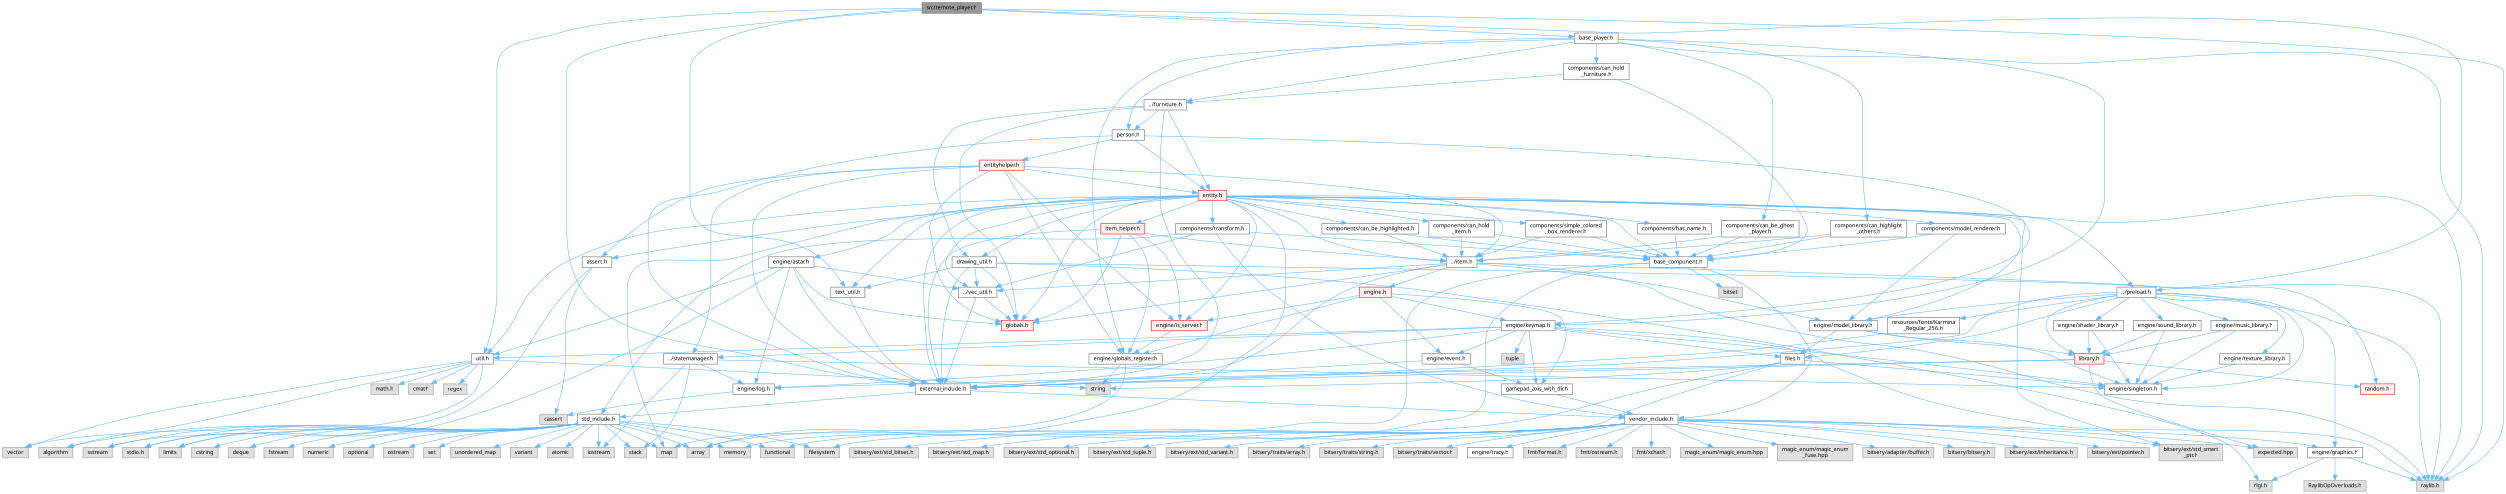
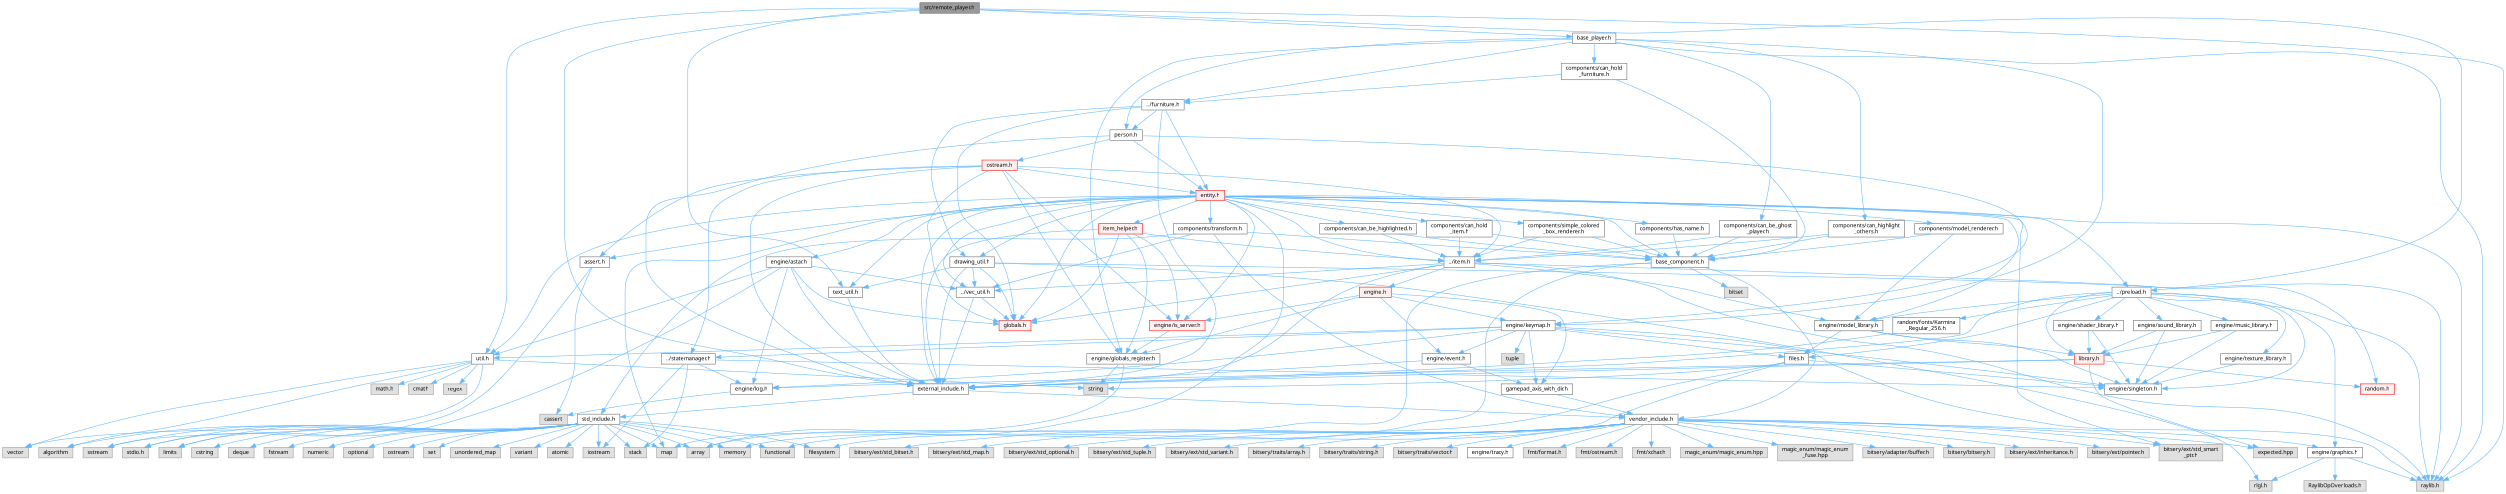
node "entityhelper.h": label "entityhelper.h" -> "ostream.h"
node "resources/fonts/Karmina _Regular_256.h": label "resources/fonts/Karmina _Regular_256.h" -> "random/fonts/Karmina _Regular_256.h"
